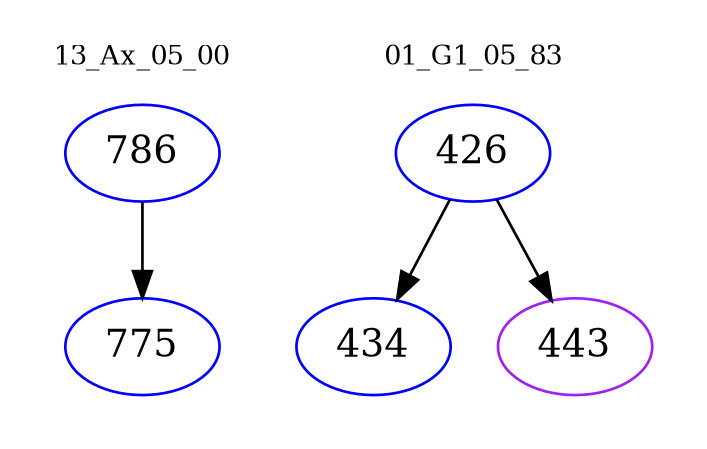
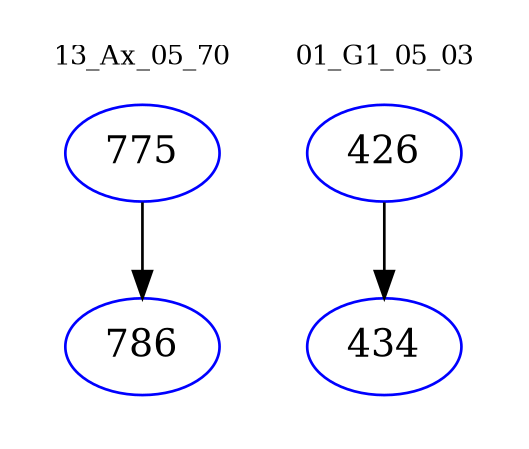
cluster "13_Ax_05_00": label "13_Ax_05_00" -> "13_Ax_05_70"
cluster "01_G1_05_83": label "01_G1_05_83" -> "01_G1_05_03"
edge "786" -> "775": reversed
node "443": removed
